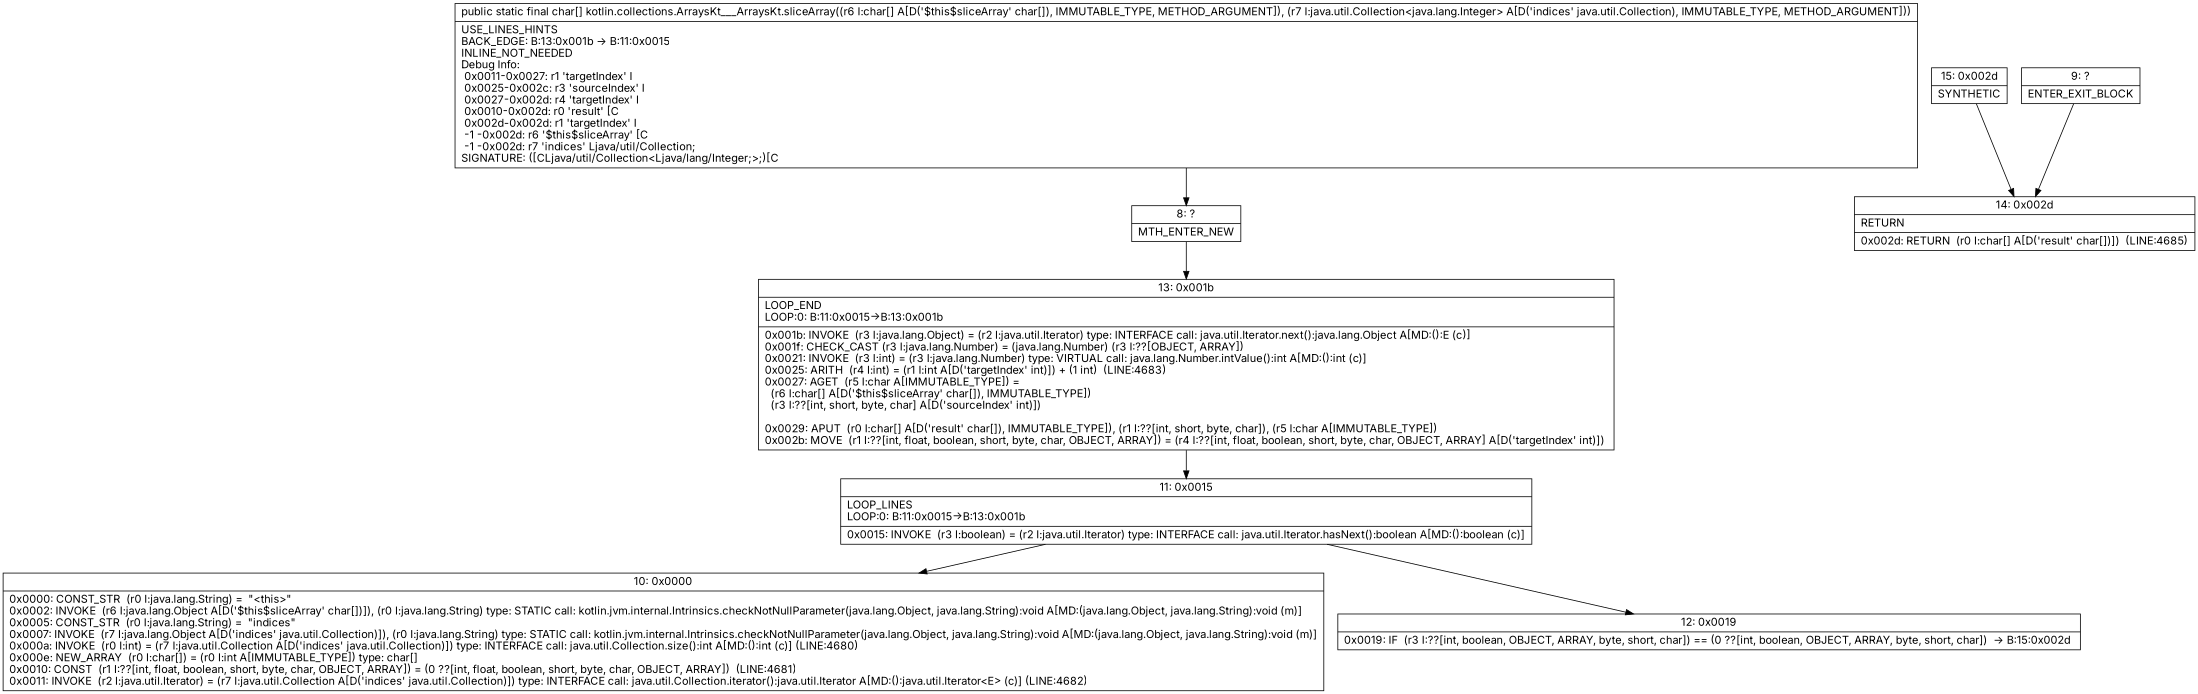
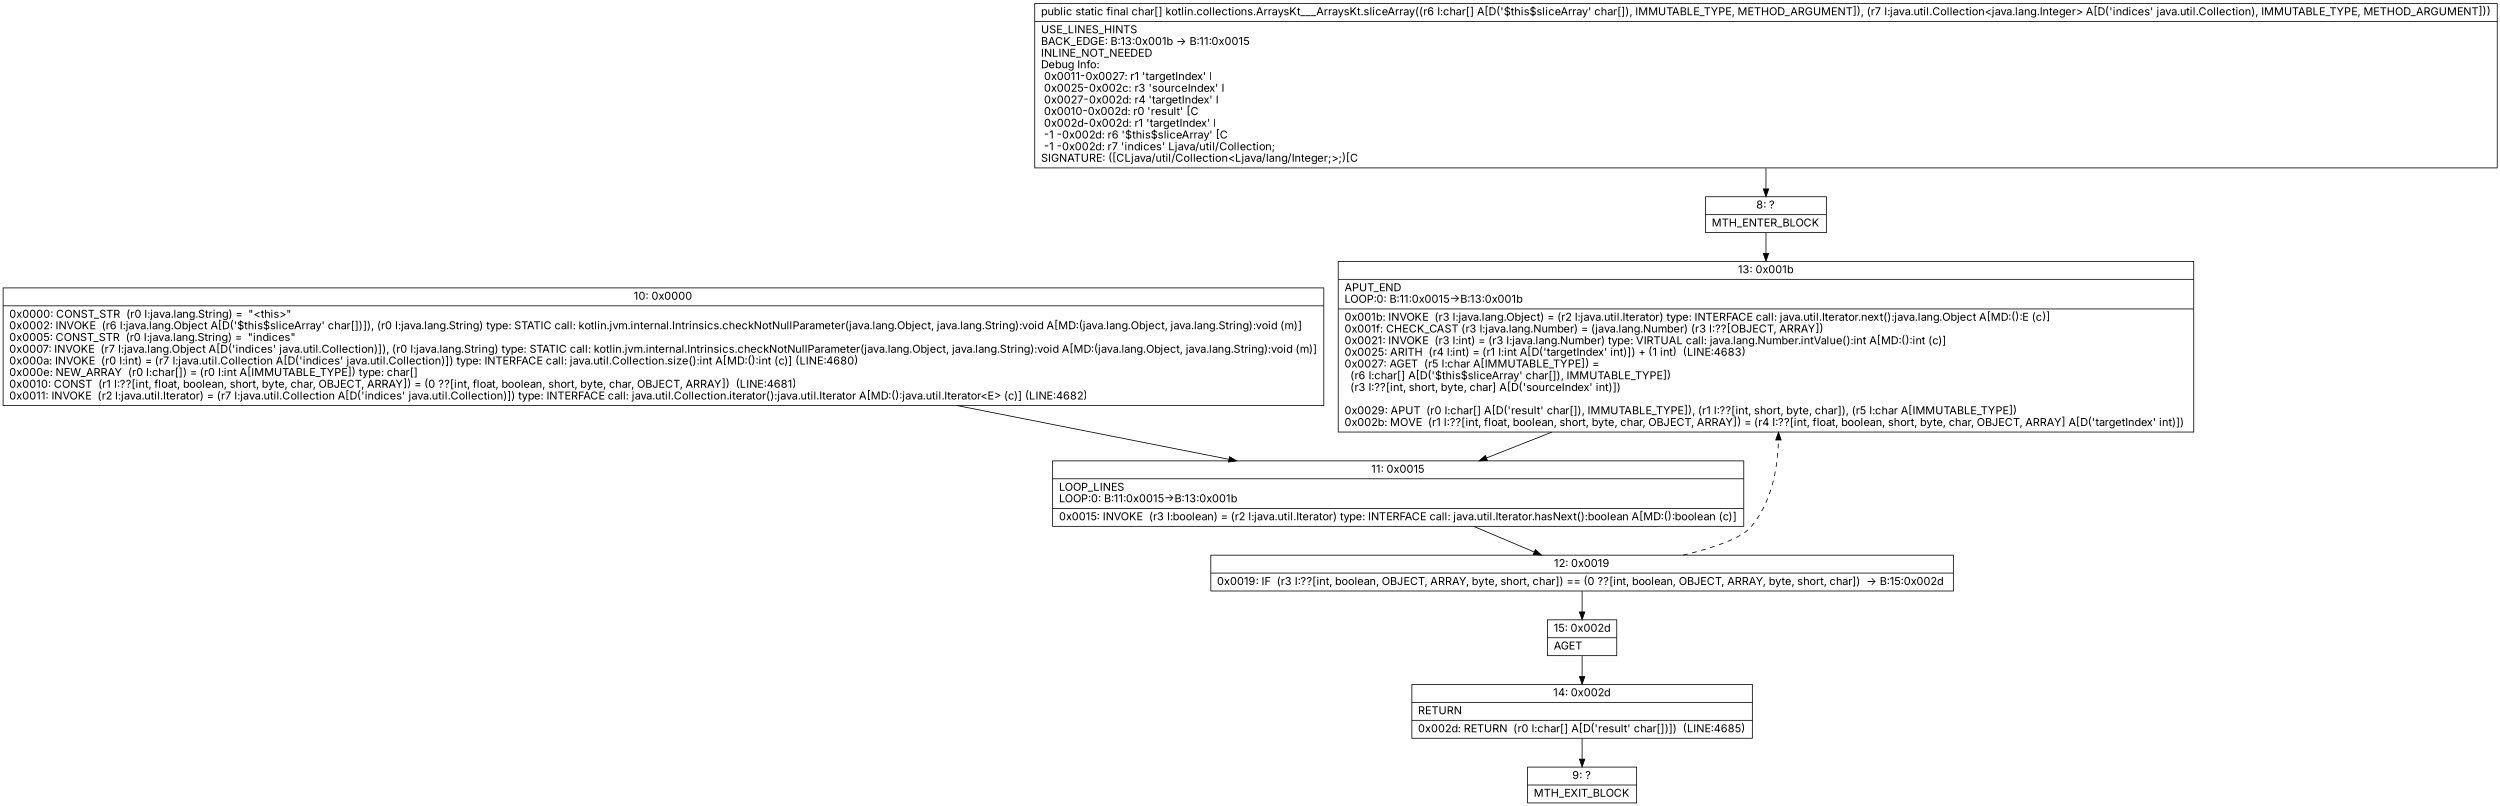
node "15: 0x002d": text "SYNTHETIC" -> "AGET"
node "9: ?": text "ENTER_EXIT_BLOCK" -> "MTH_EXIT_BLOCK"
edge "9: ?" -> "14: 0x002d": reversed
node "8: ?": text "MTH_ENTER_NEW" -> "MTH_ENTER_BLOCK"
node "13: 0x001b": text "LOOP_END" -> "APUT_END"
edge "12: 0x0019" -> "13: 0x001b": added
edge "11: 0x0015" -> "10: 0x0000": reversed
edge "12: 0x0019" -> "15: 0x002d": added
